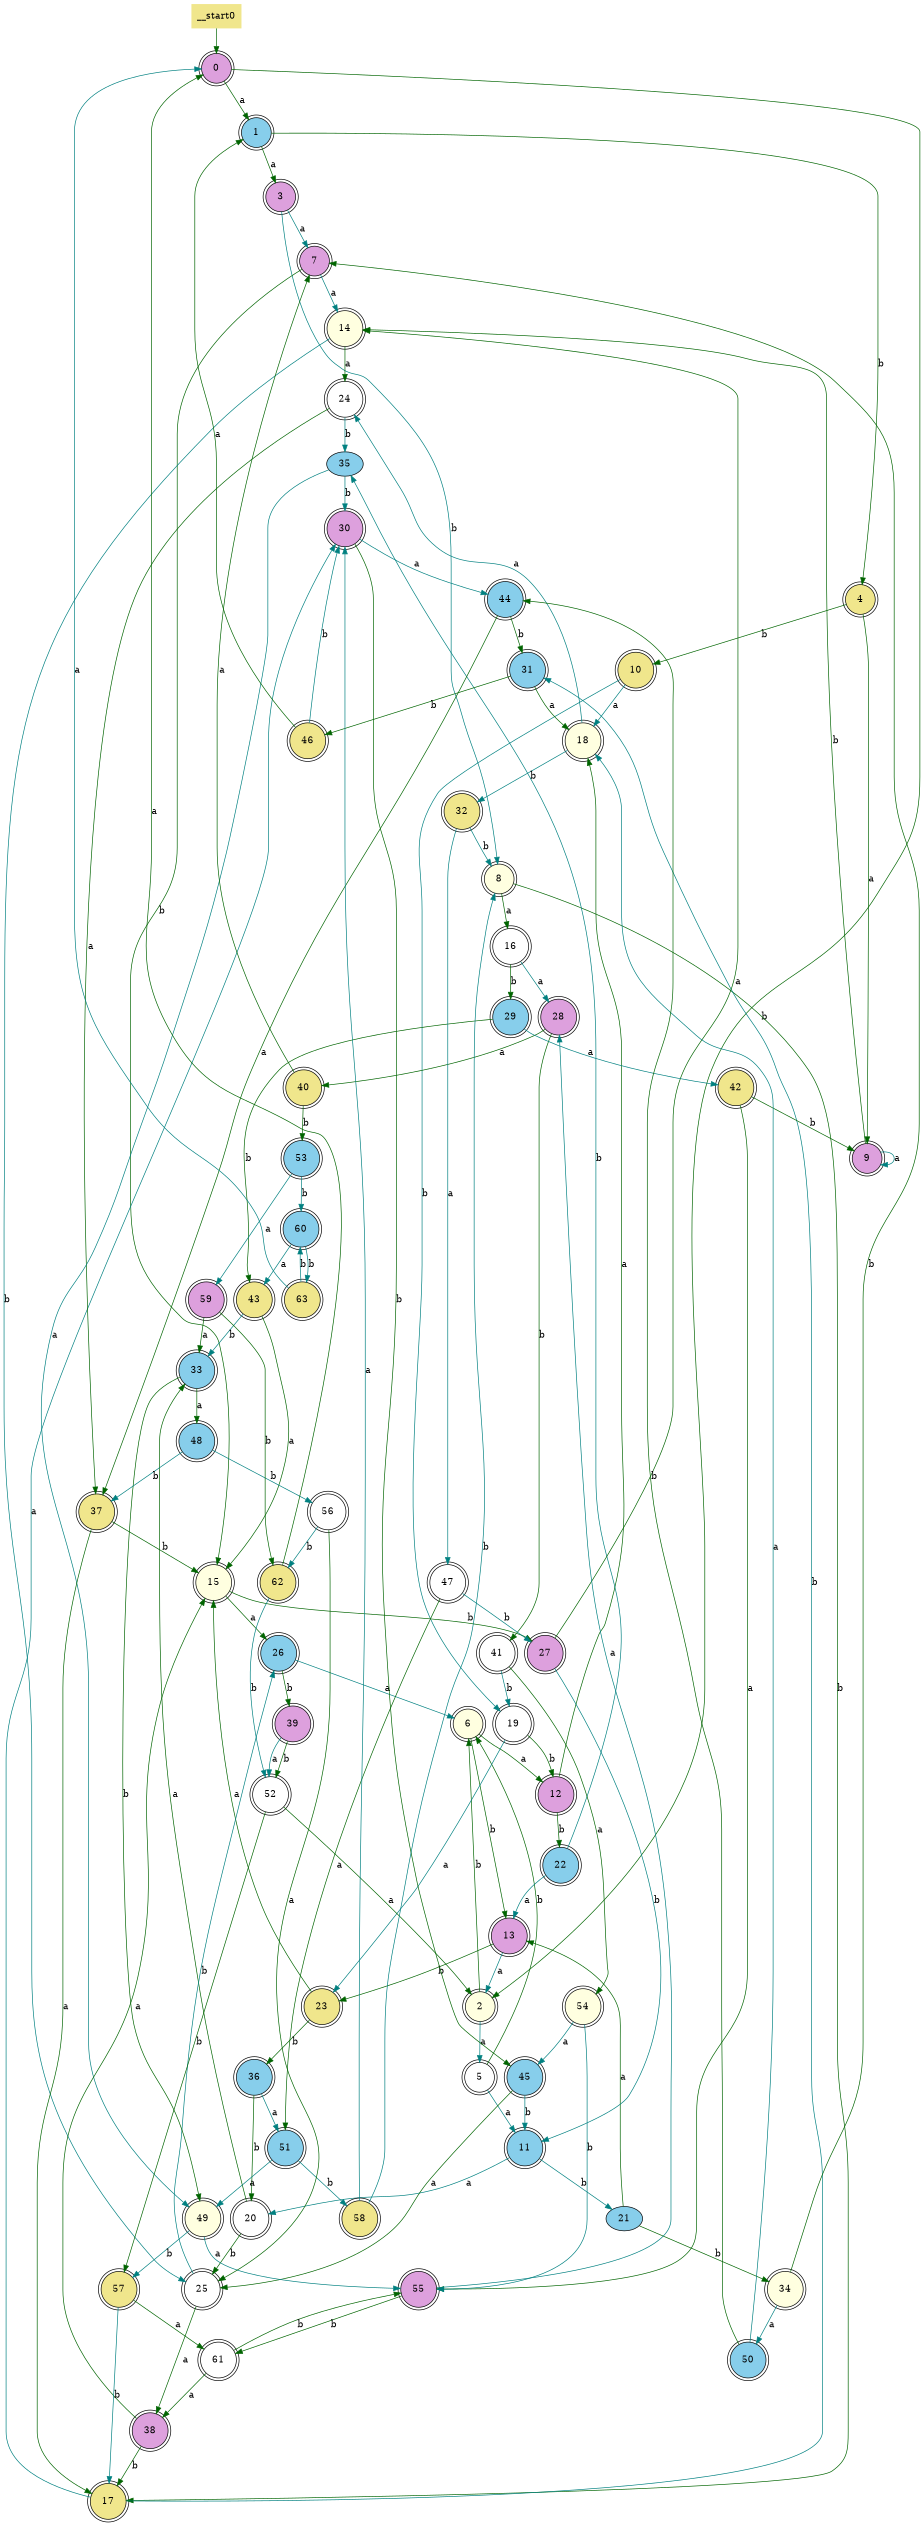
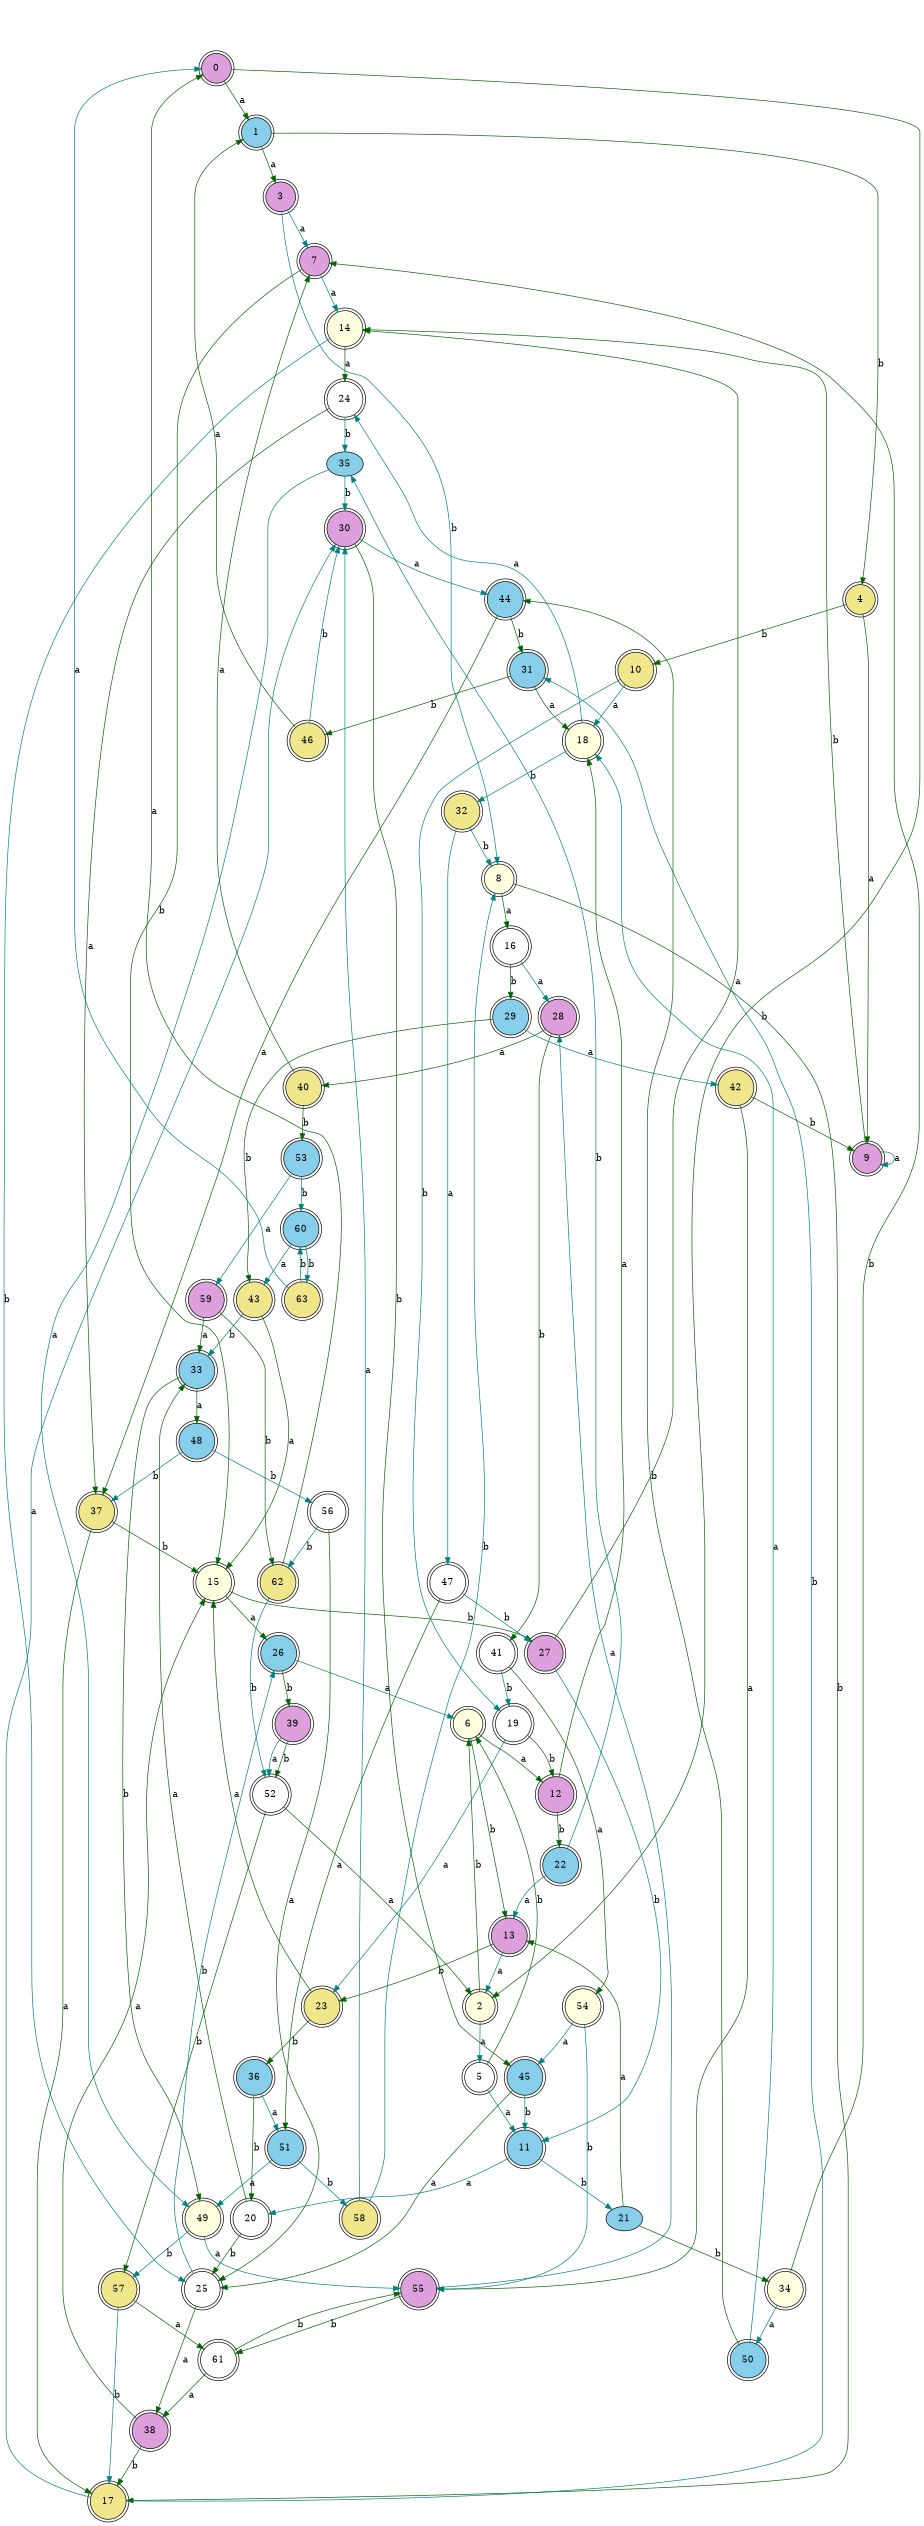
node "__start0": removed
